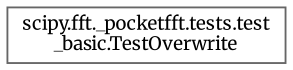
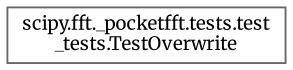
node "scipy.fft._pocketfft.tests.test _basic.TestOverwrite": label "scipy.fft._pocketfft.tests.test _basic.TestOverwrite" -> "scipy.fft._pocketfft.tests.test _tests.TestOverwrite"
